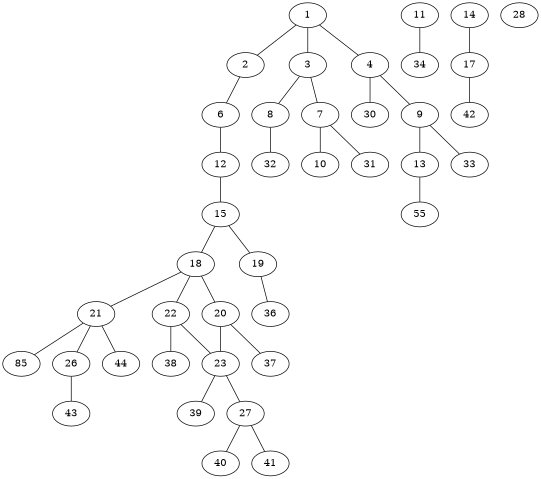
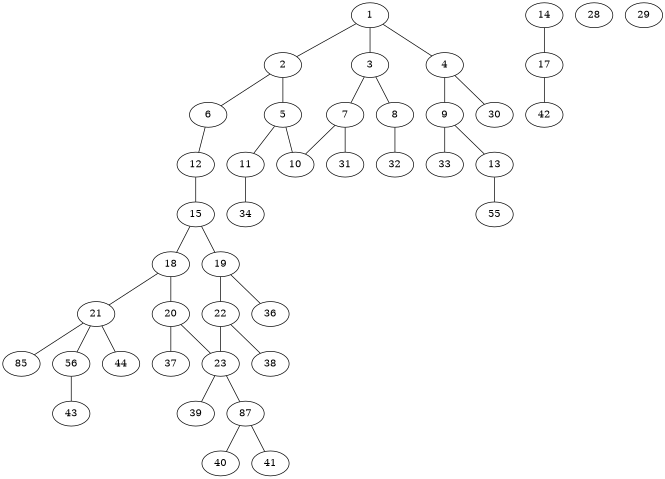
node "29": added
node "5": added
edge "18" -- "22": now "19" -- "22"
node "26": label "26" -> "56"
node "27": label "27" -> "87"
